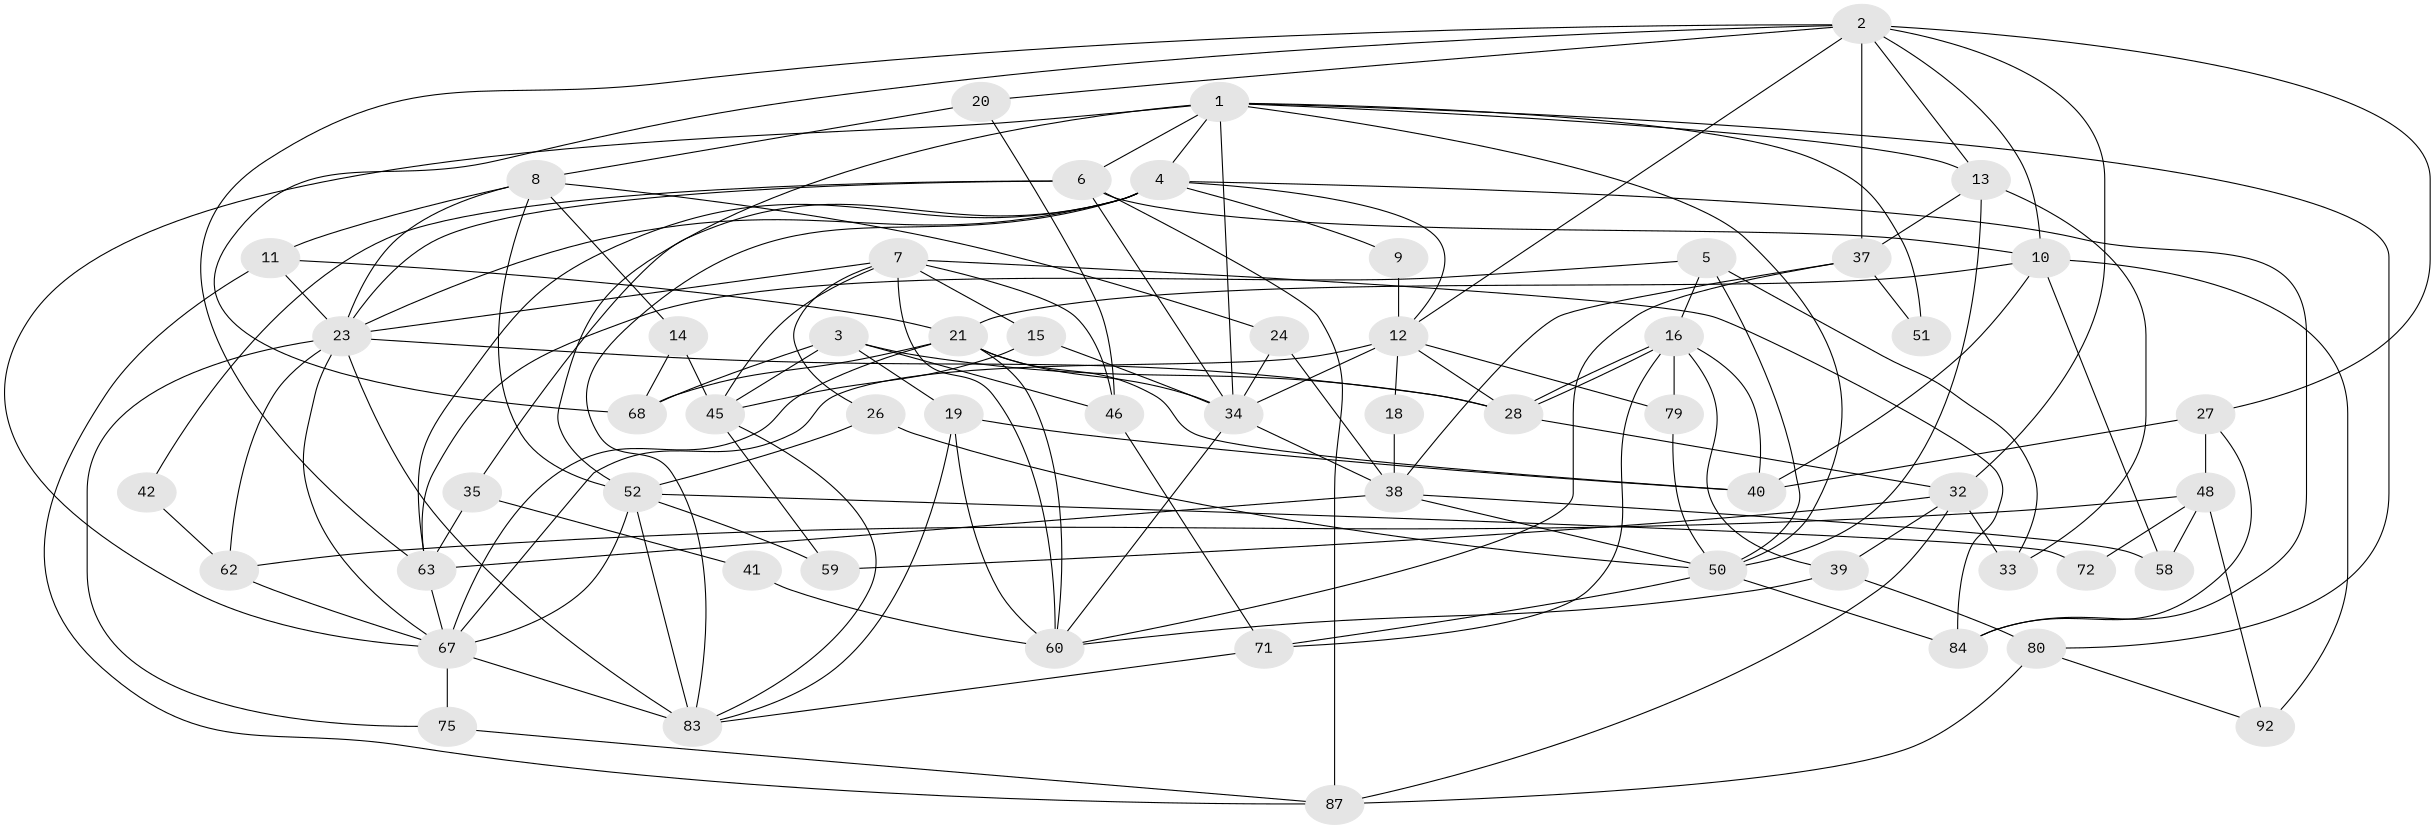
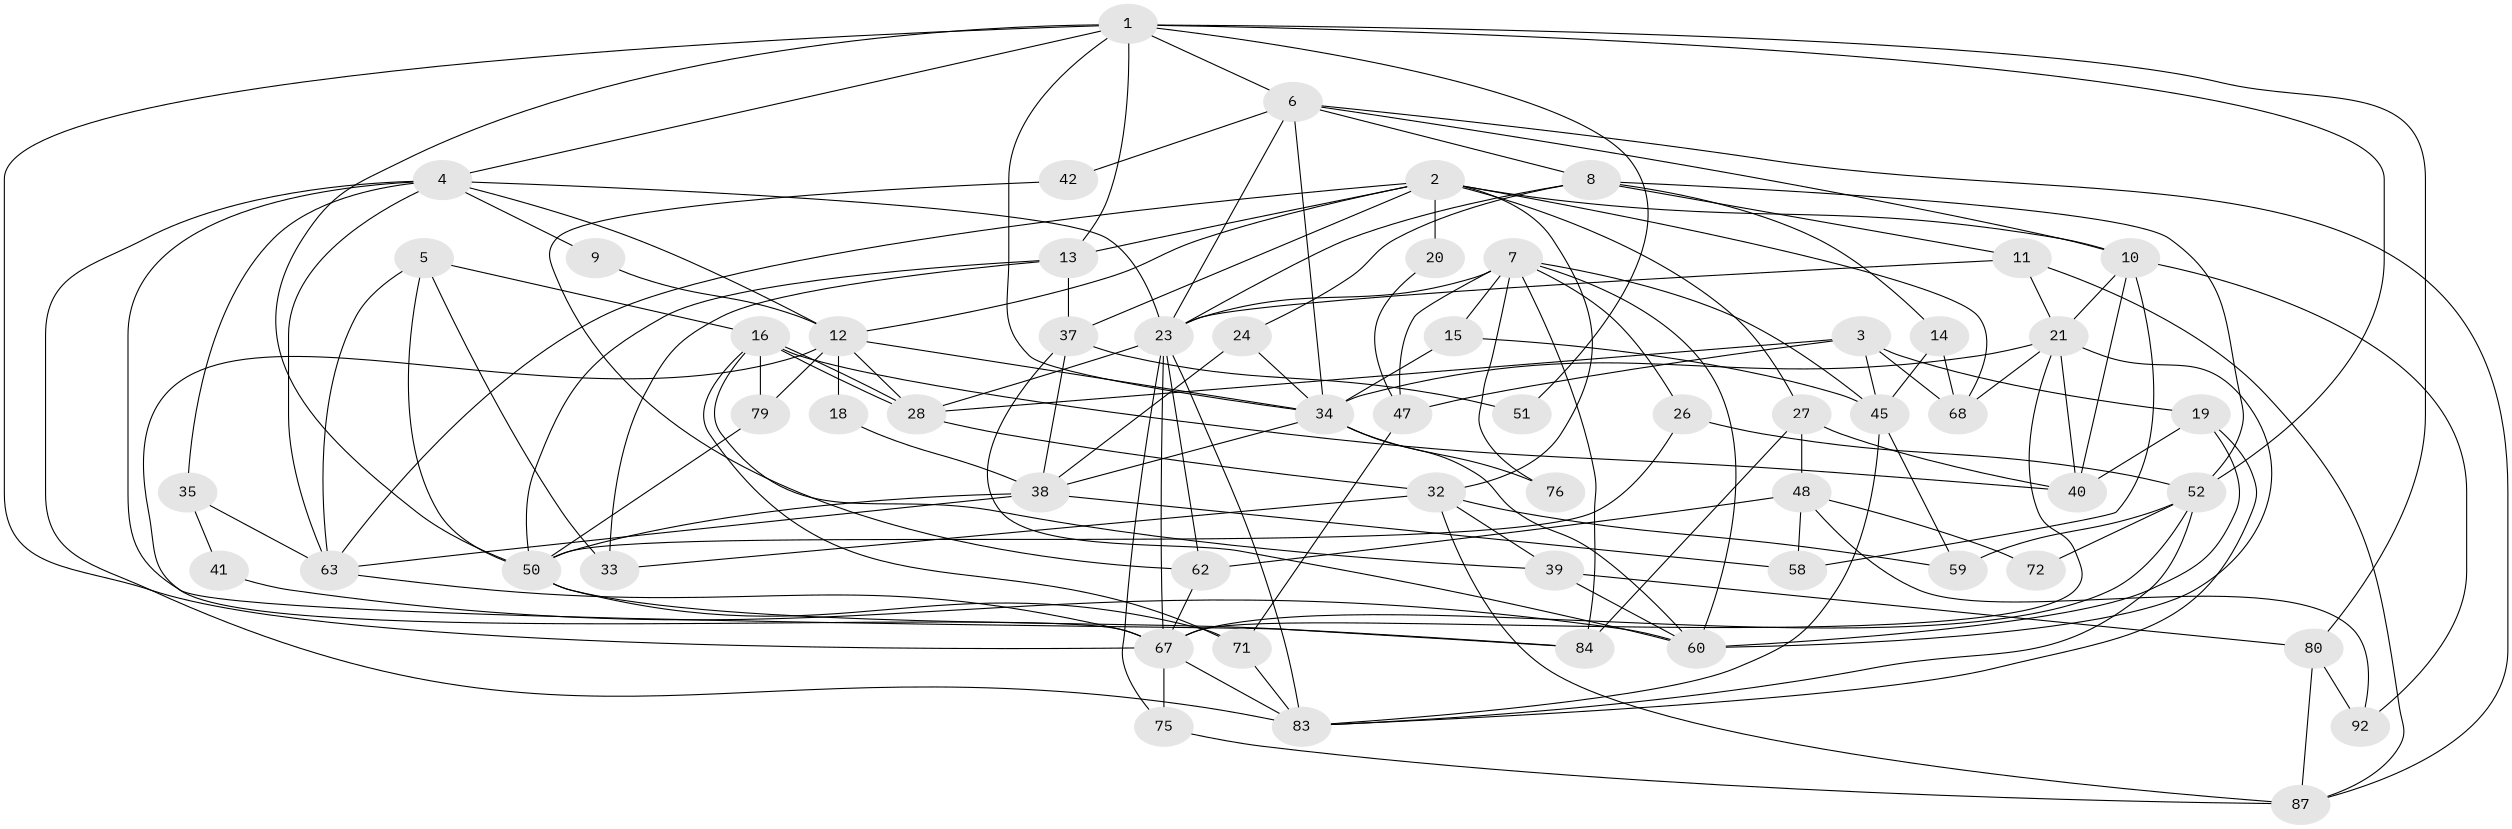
edge "20" -- "8": now "6" -- "8"
node "46": label "46" -> "47"
node "76": added
